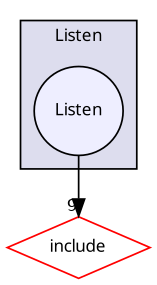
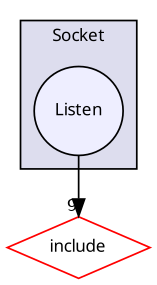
cluster "Listen": label "Listen" -> "Socket"
